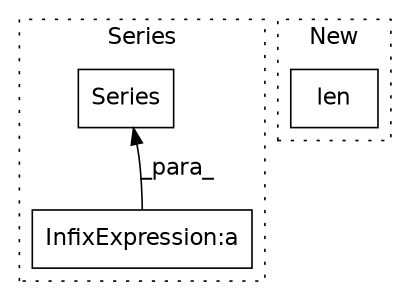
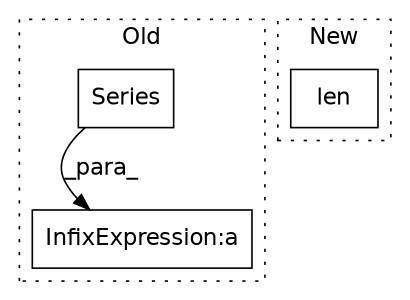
cluster "Series": label "Series" -> "Old"
edge "InfixExpression:a" -> "Series": reversed
